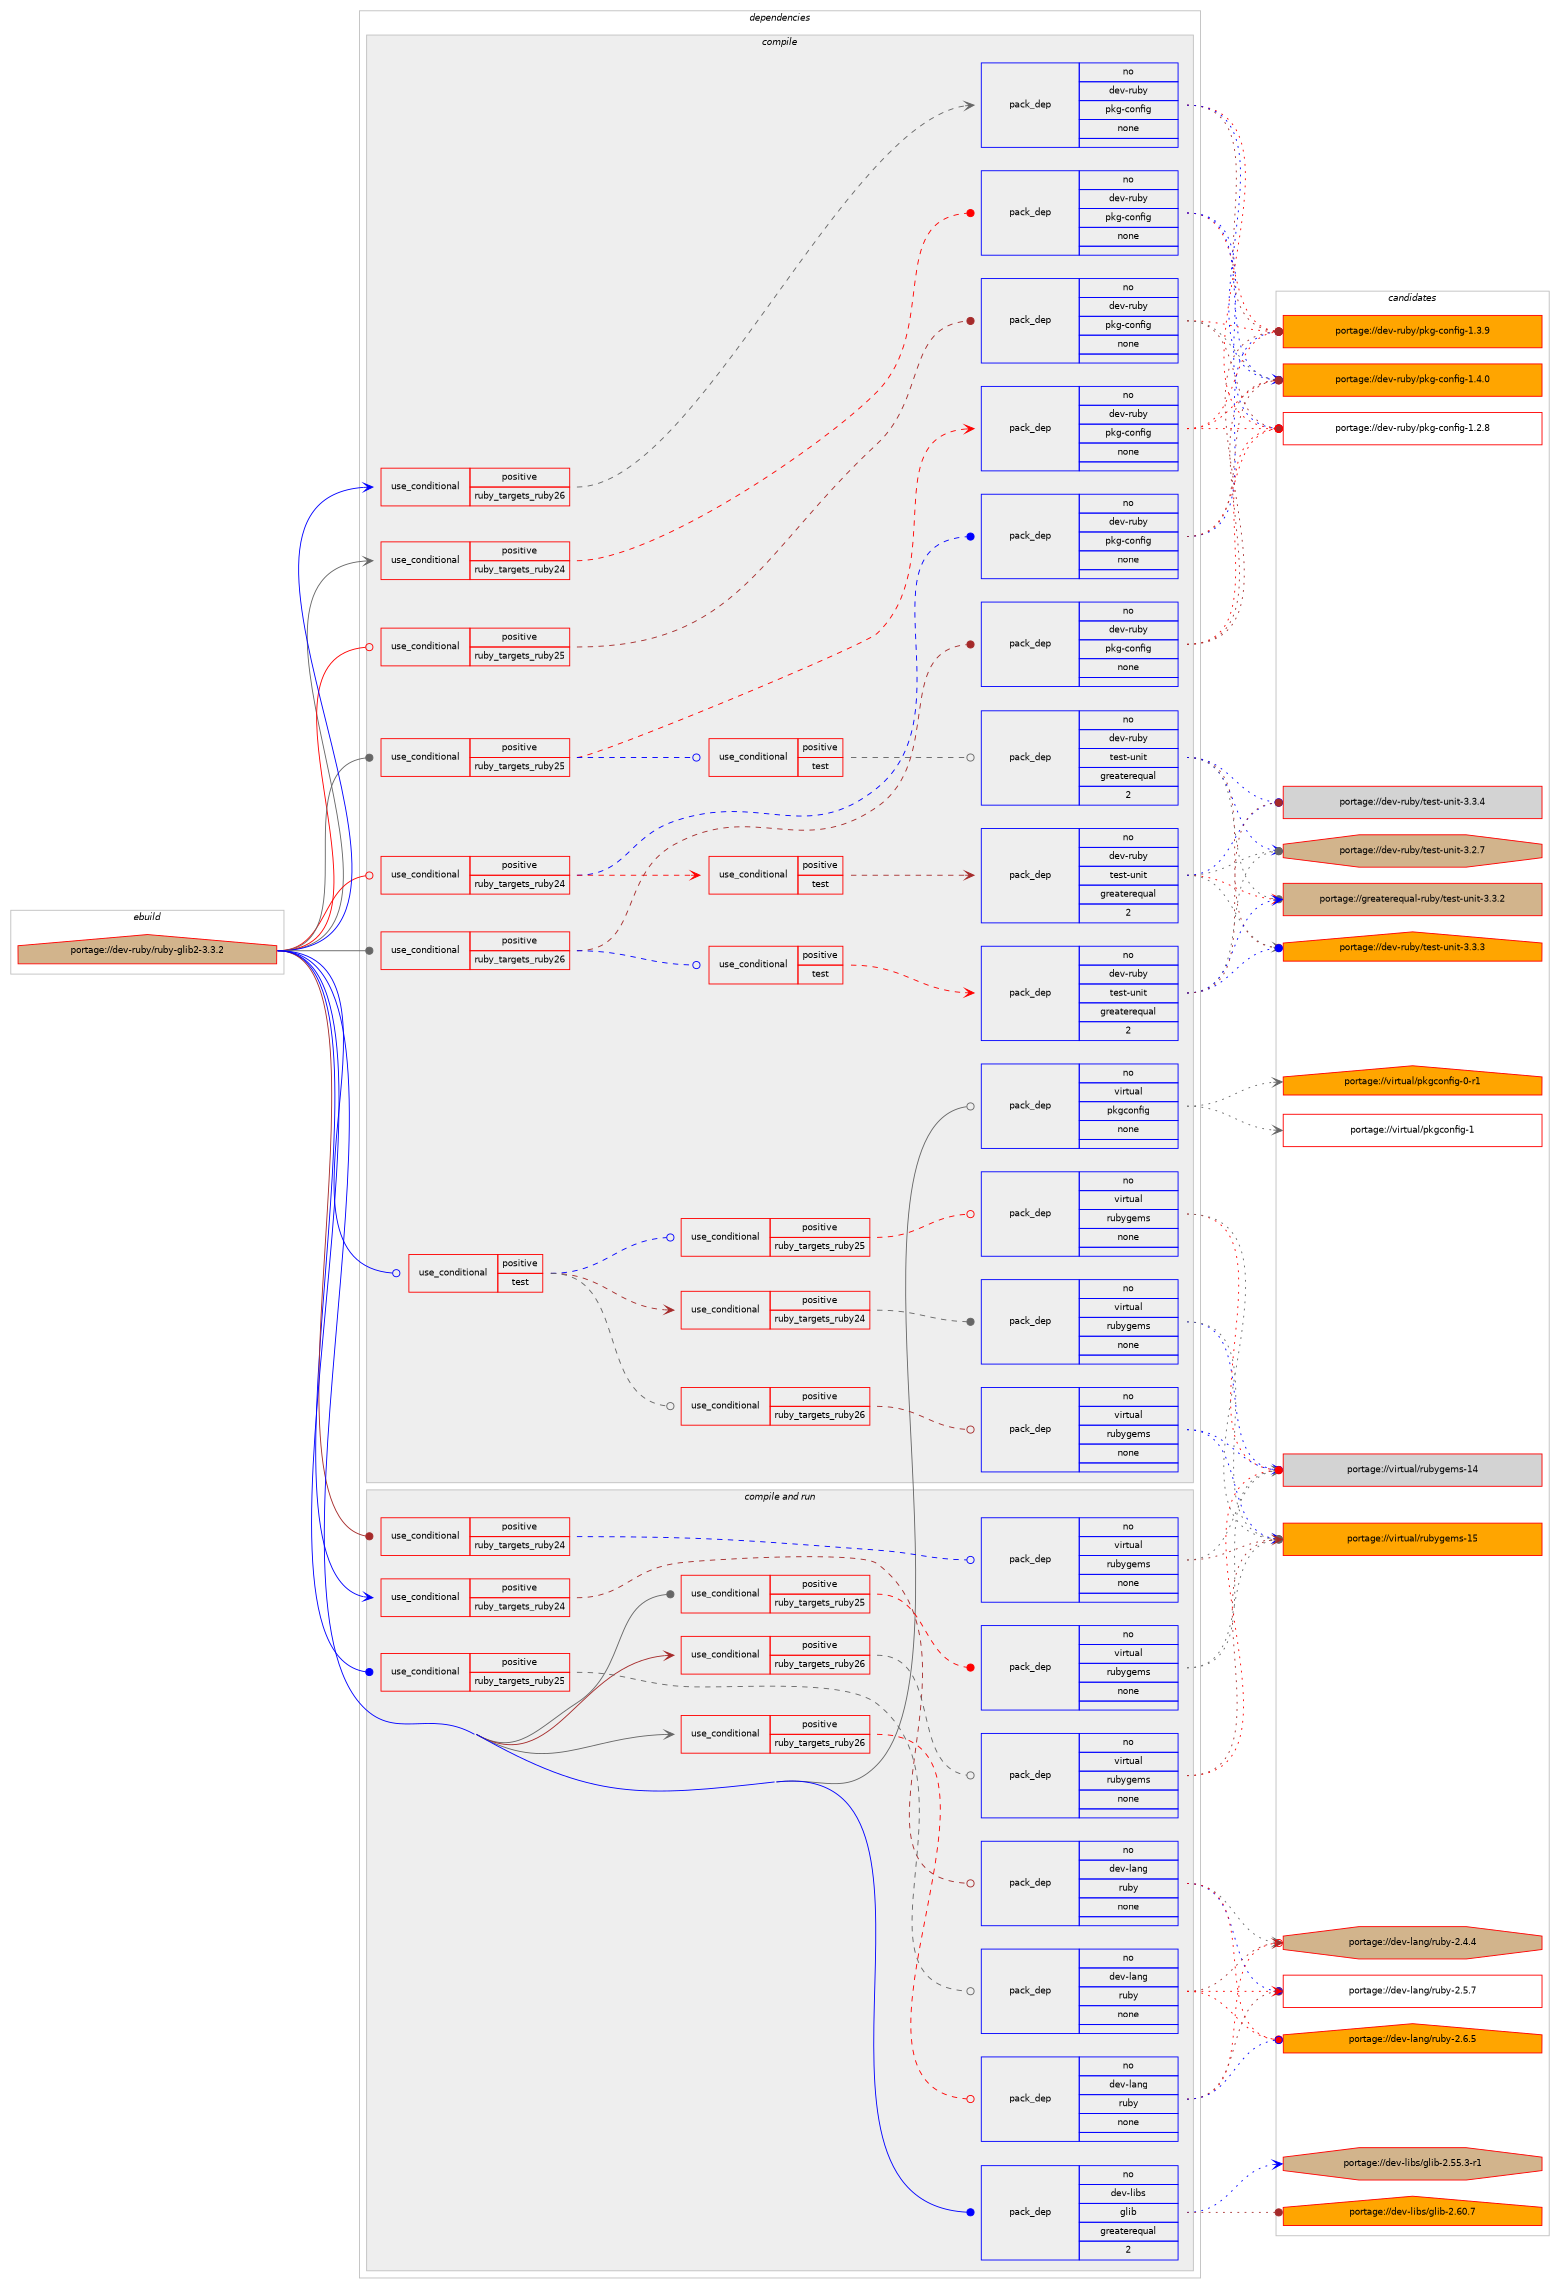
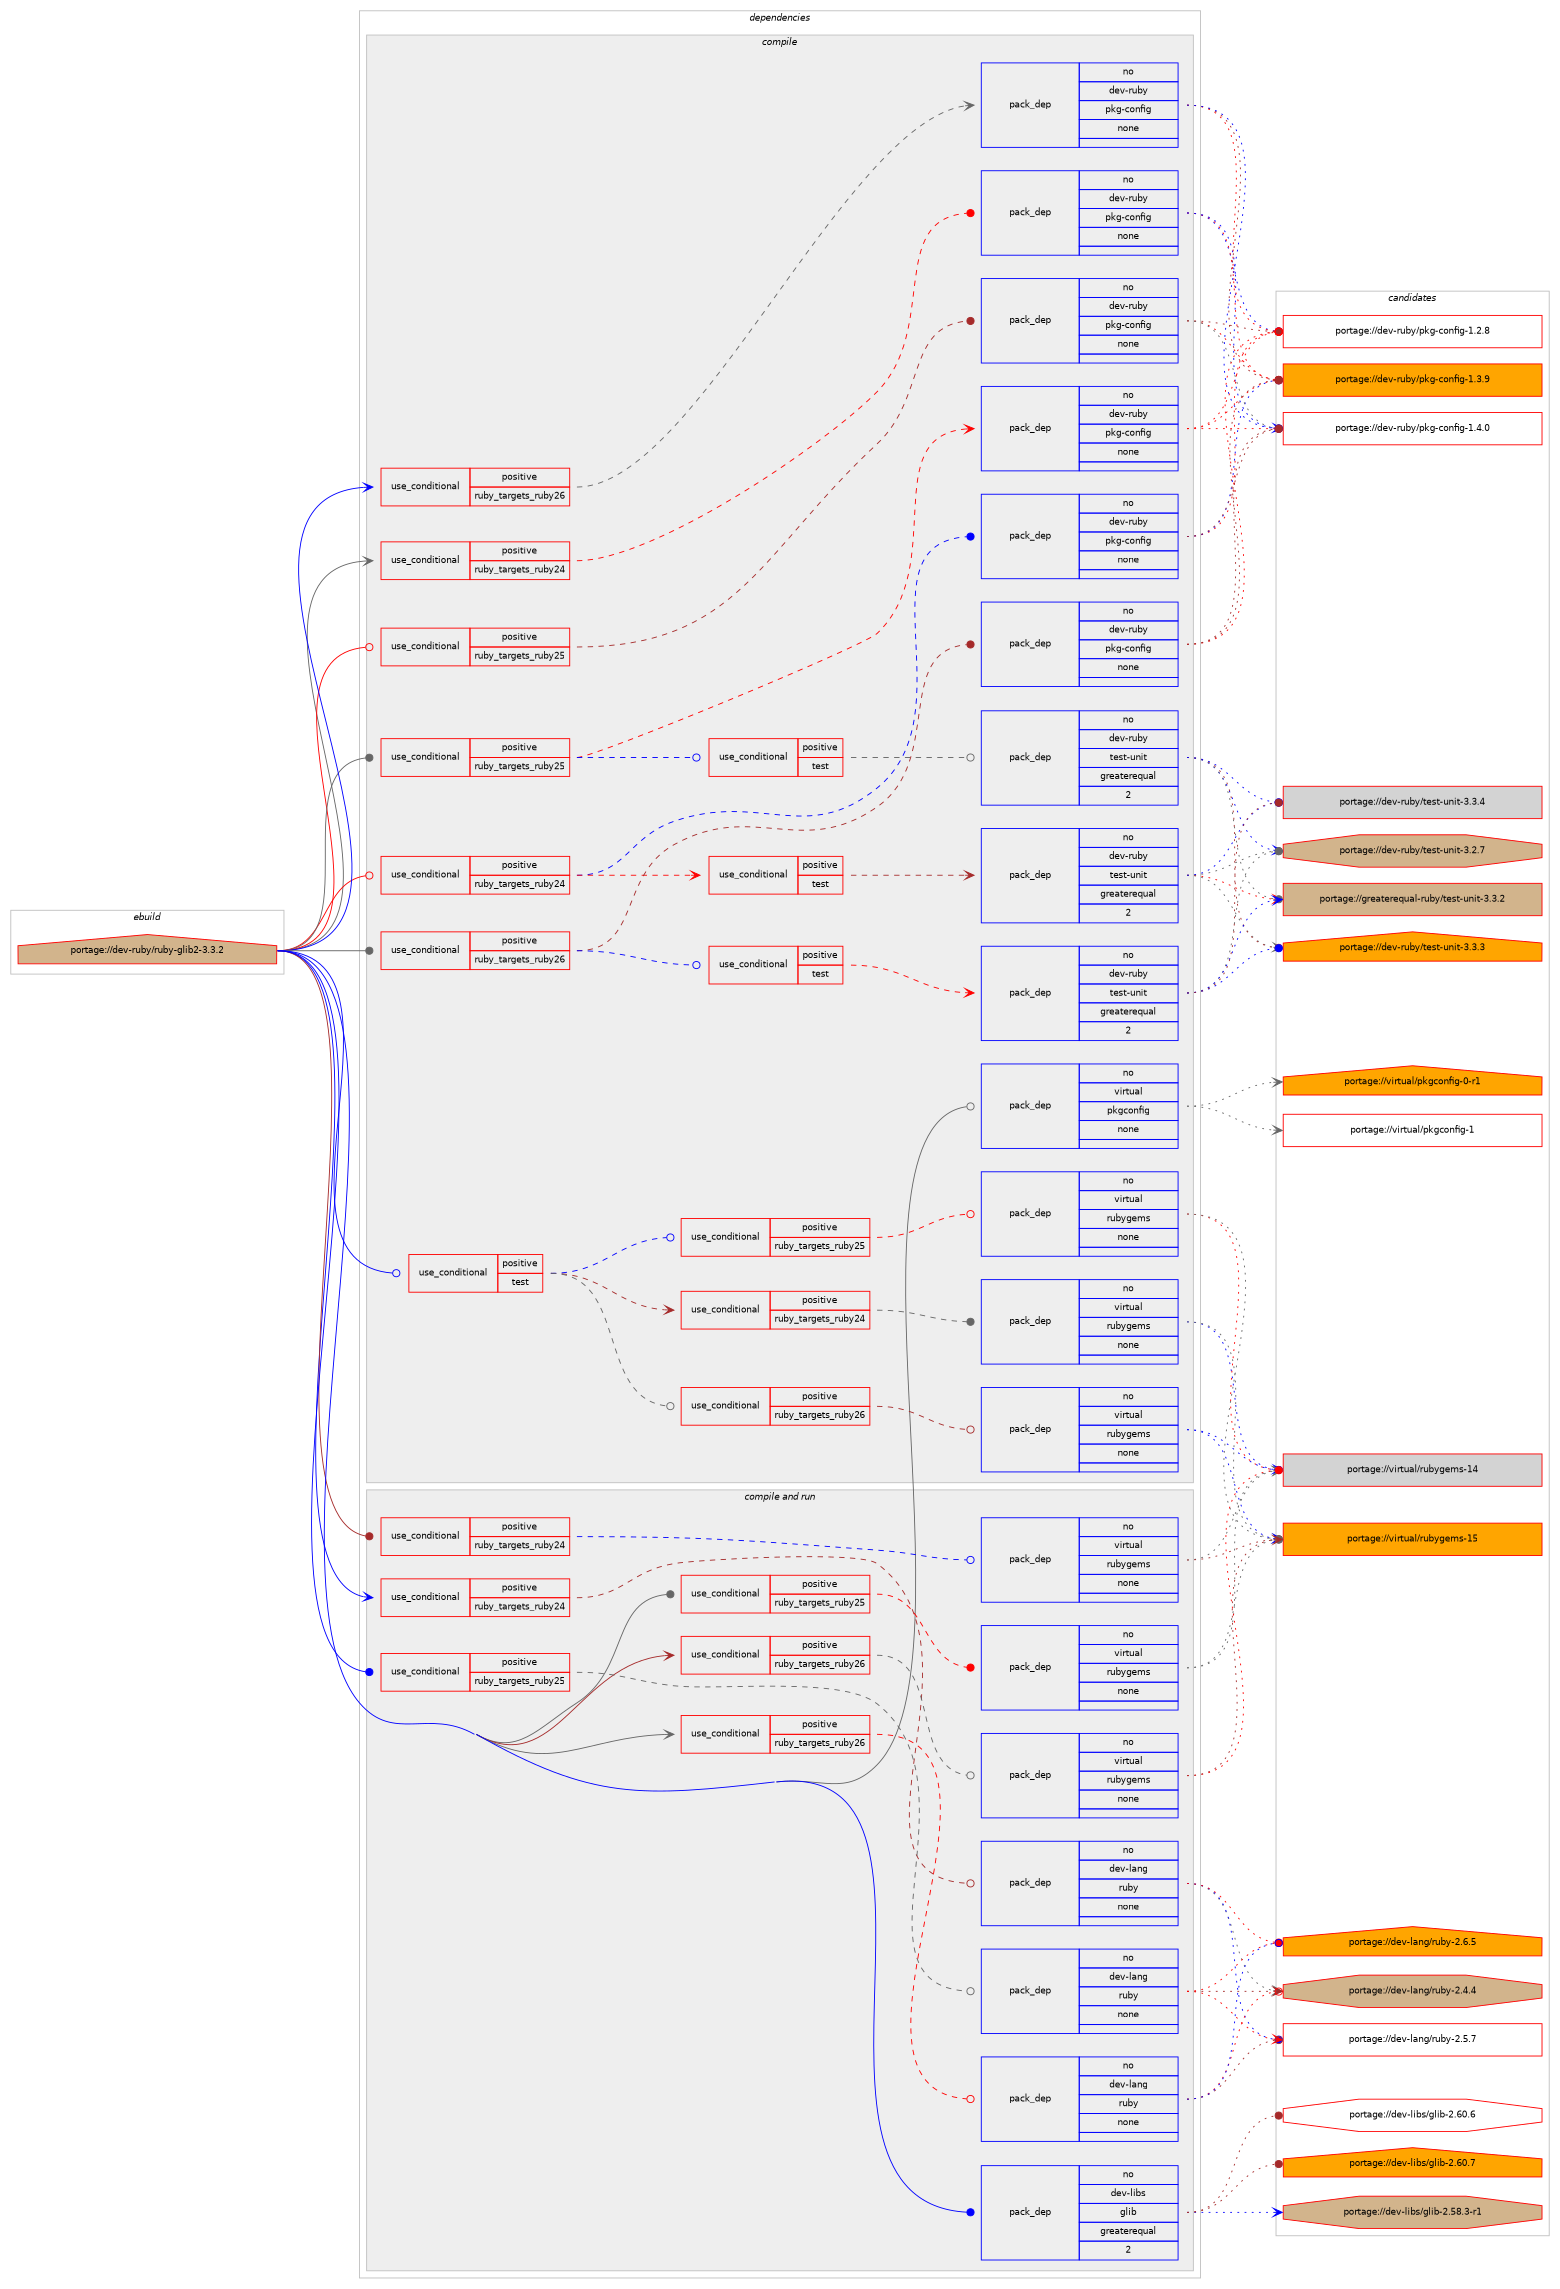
node "portage://dev-ruby/pkg-config-1.4.0": fillcolor orange -> white
node "portage://dev-libs/glib-2.60.6": added
node "portage://dev-libs/glib-2.55.3-r1": label "portage://dev-libs/glib-2.55.3-r1" -> "portage://dev-libs/glib-2.58.3-r1"
